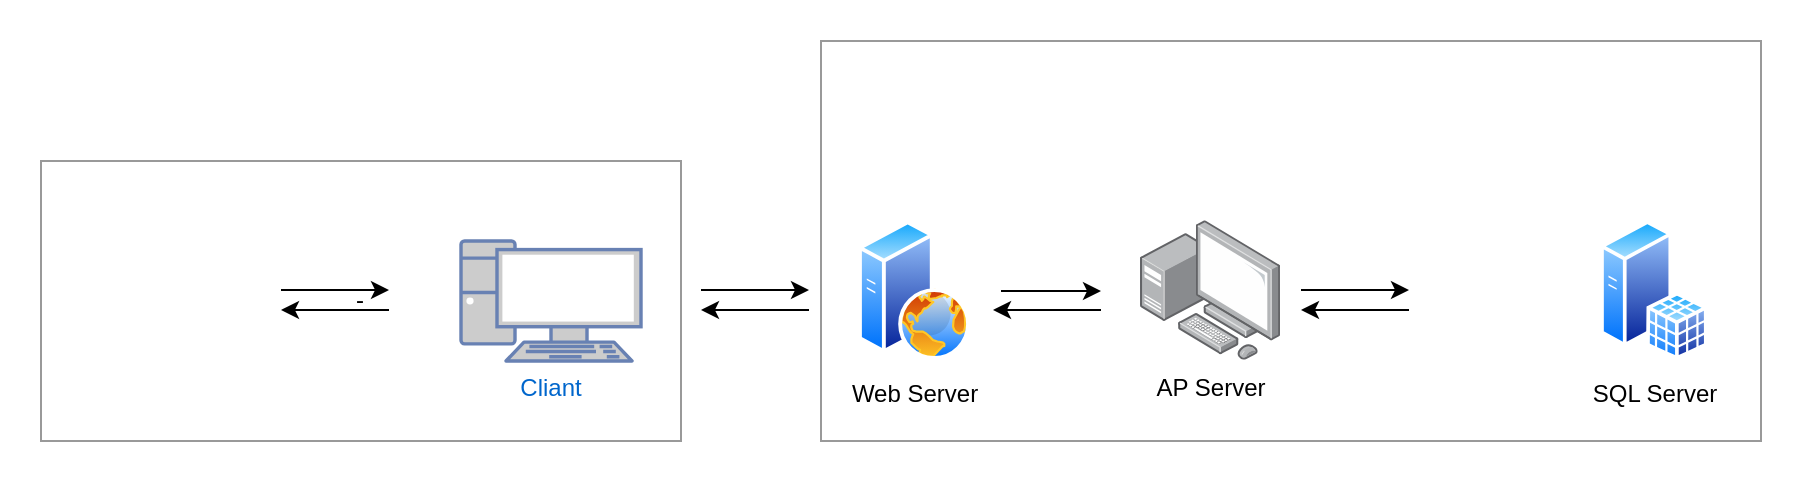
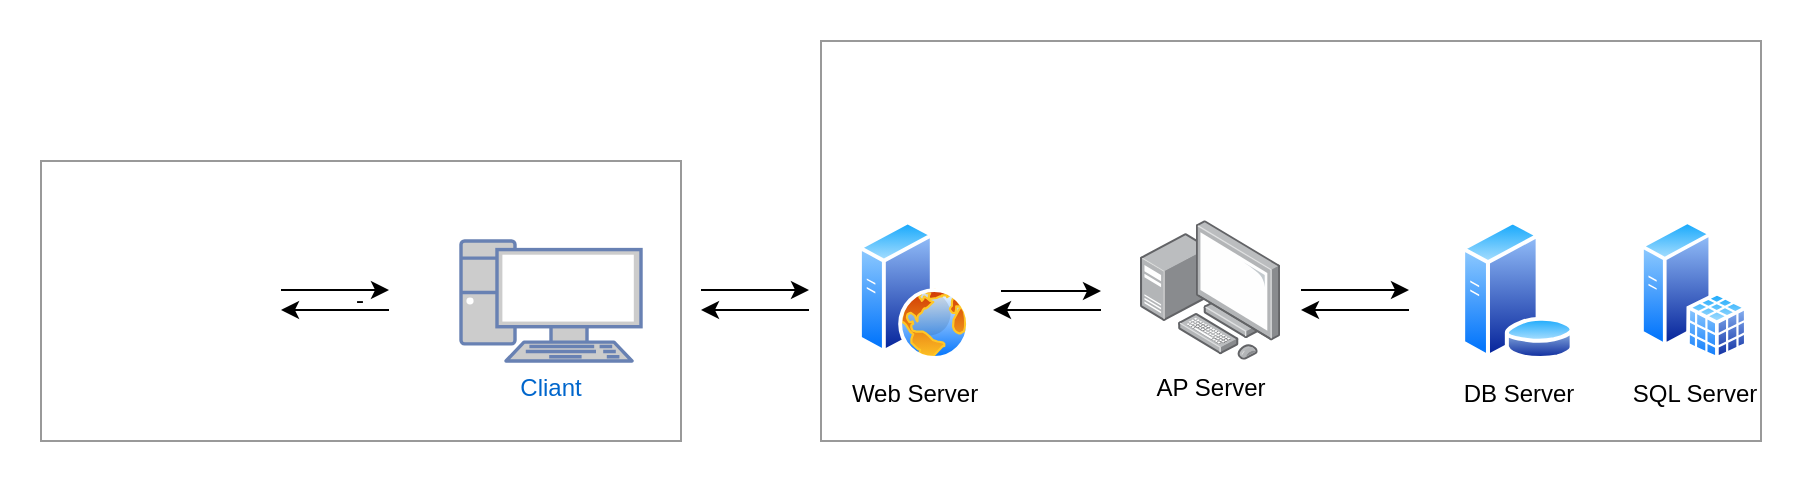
node "DB Server": added
node "SQL Server": moved (1655, 291) -> (1695, 291)
